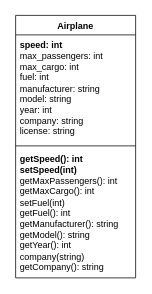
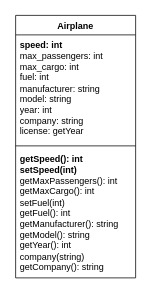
node "speed: int max_passengers: int max_cargo: int fuel: int manufacturer: string model: string year: int company: string license: string": label "speed: int max_passengers: int max_cargo: int fuel: int manufacturer: string model: string year: int company: string license: string" -> "speed: int max_passengers: int max_cargo: int fuel: int manufacturer: string model: string year: int company: string license: getYear"
